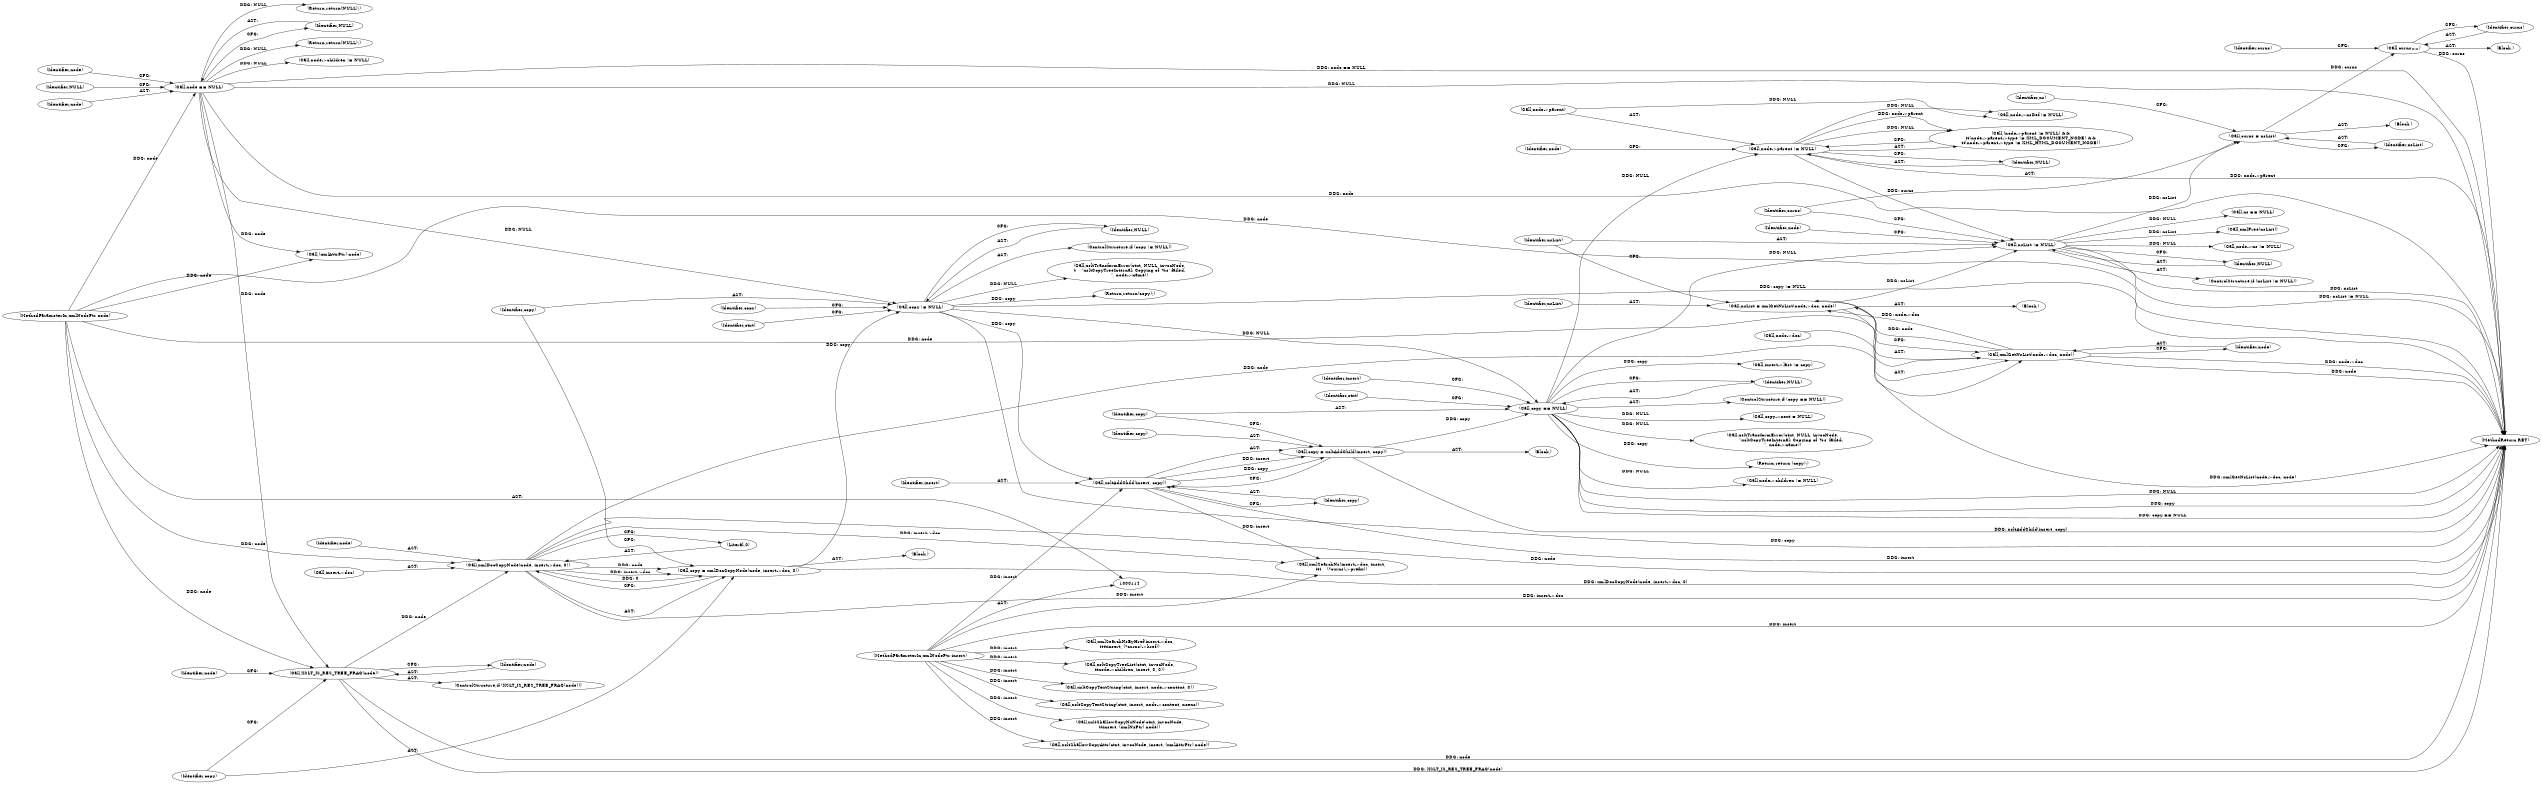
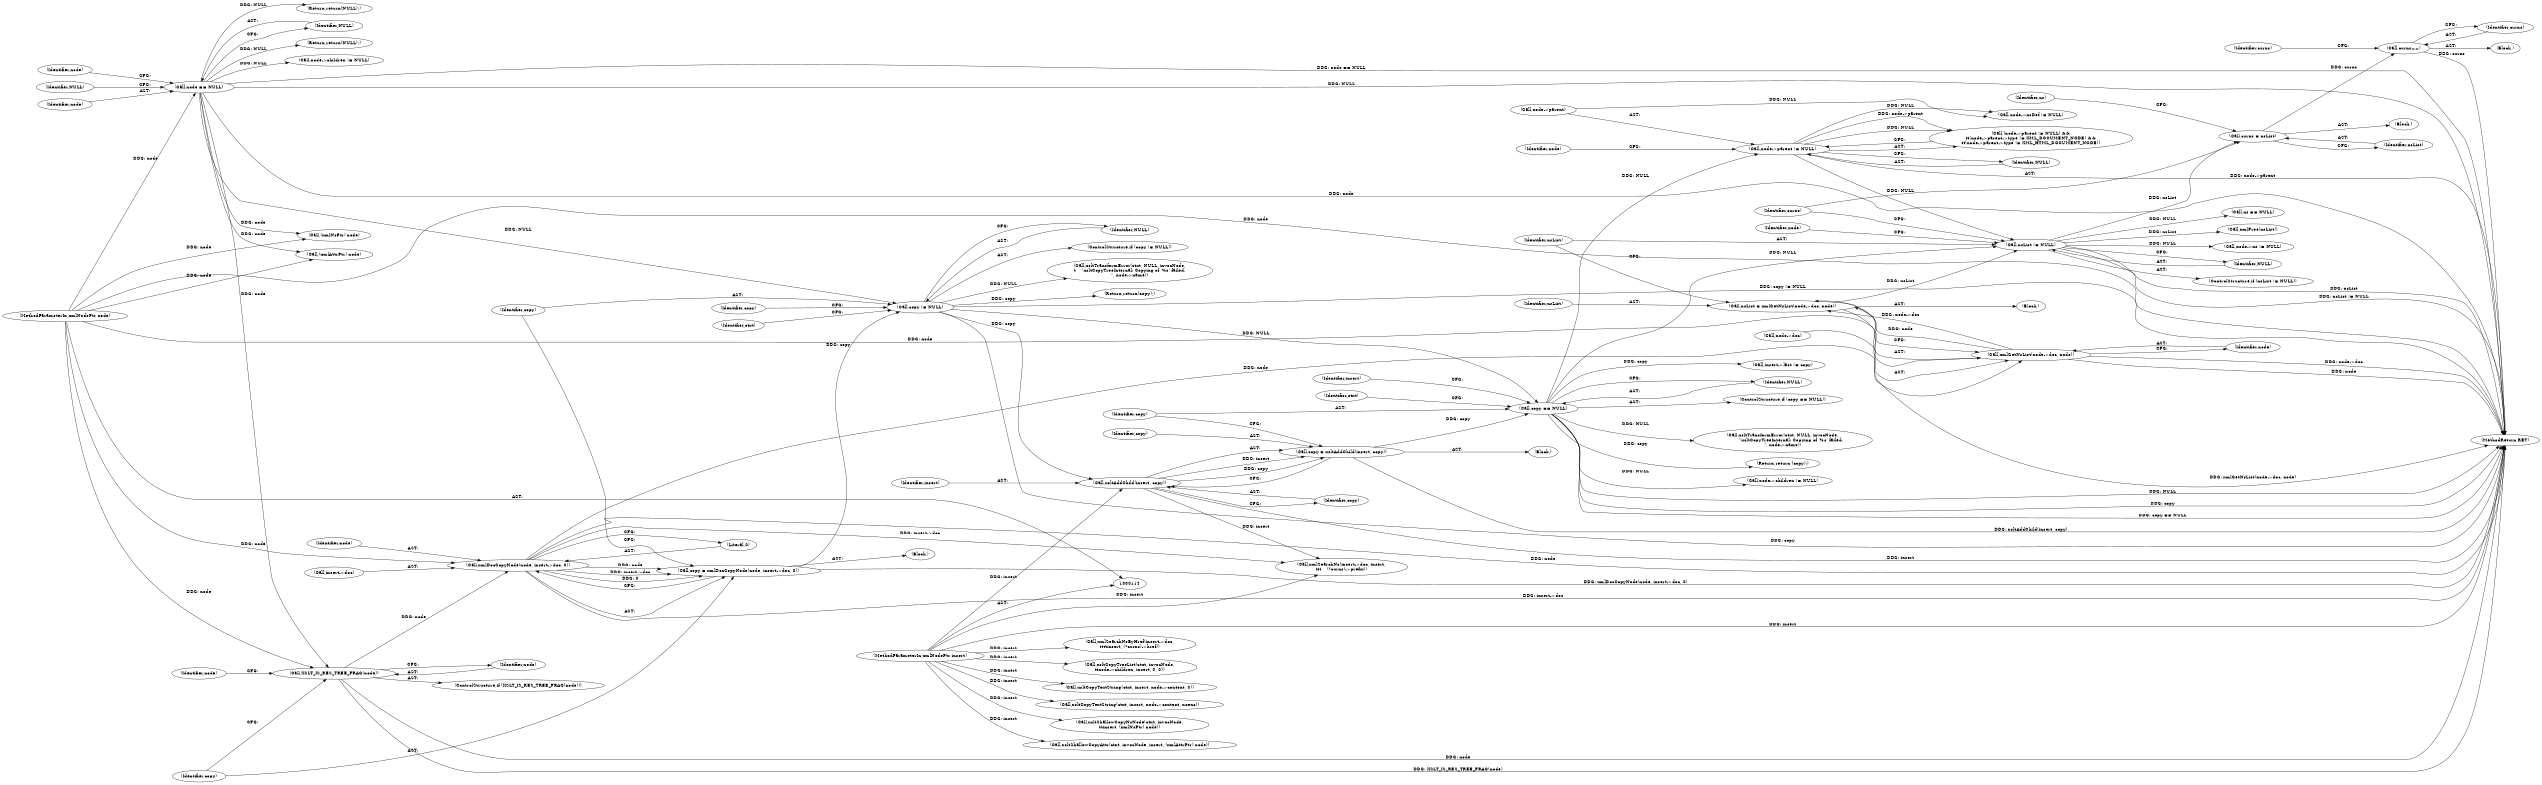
edge "(Call,node->parent != NULL)" -> "(Call,nsList != NULL)": label "DDG: curns" -> "DDG: NULL"
node "(Call,(xmlNsPtr) node)": added
node "(Call,copy->next = NULL)": removed
